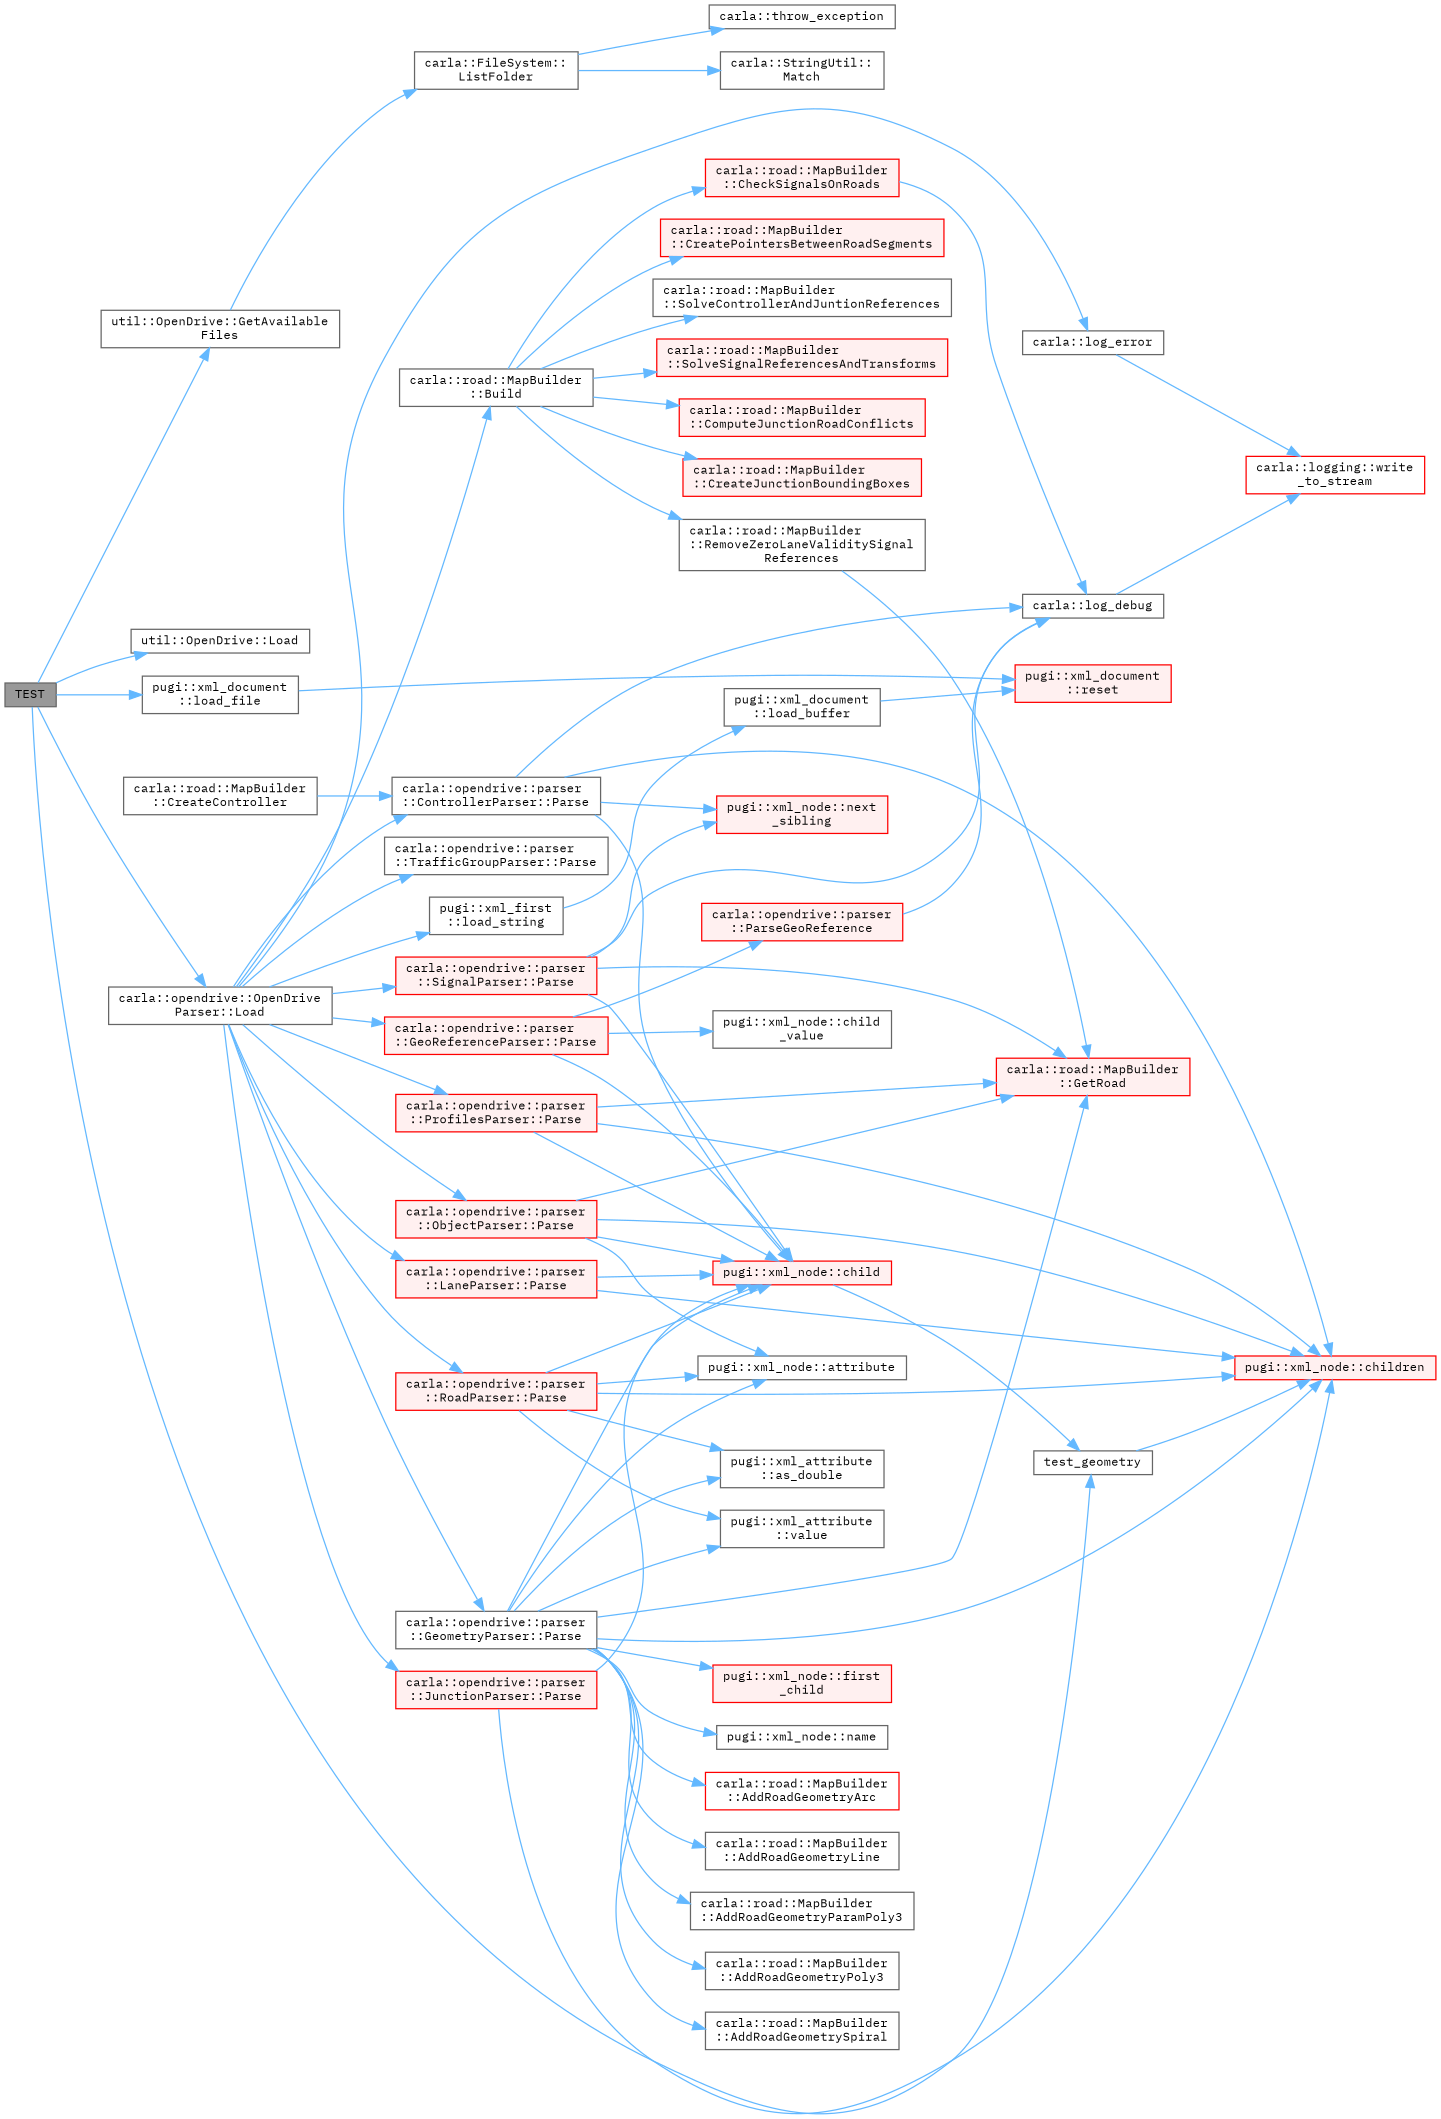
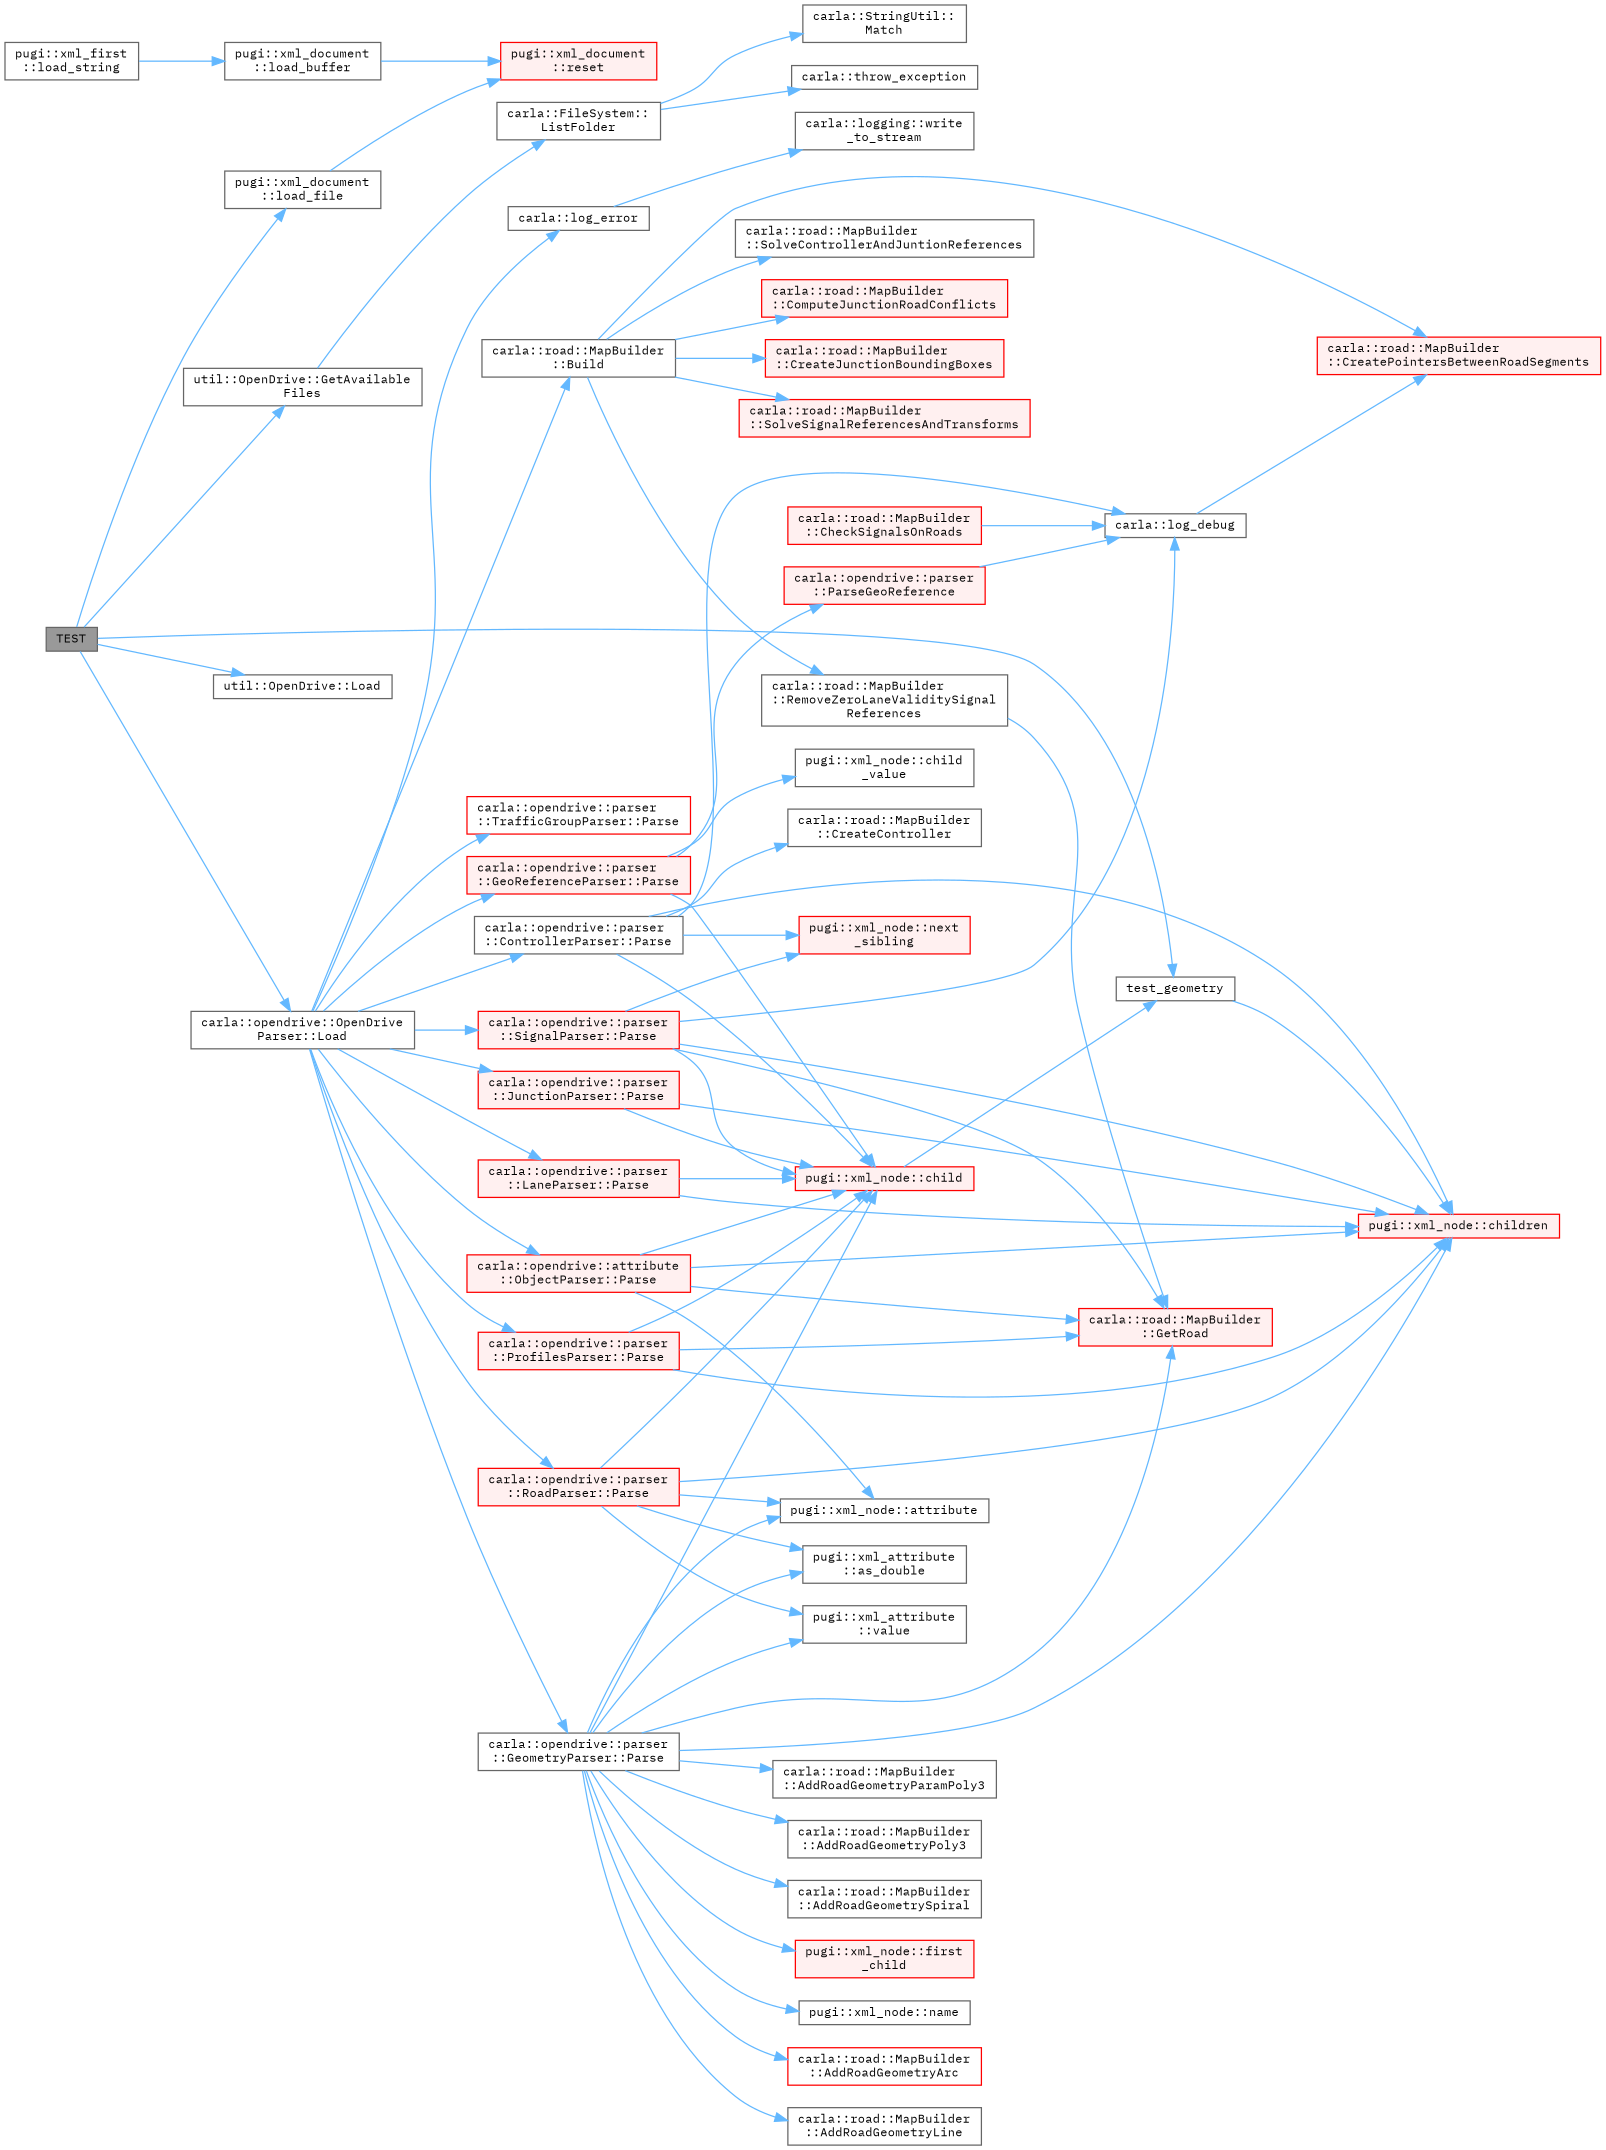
edge "carla::road::MapBuilder ::Build" -> "carla::road::MapBuilder ::CheckSignalsOnRoads": removed
node "carla::logging::write _to_stream": color red -> grey40
edge "carla::log_debug" -> "carla::logging::write _to_stream": now "carla::log_debug" -> "carla::road::MapBuilder ::CreatePointersBetweenRoadSegments"
edge "carla::road::MapBuilder ::CreateController" -> "carla::opendrive::parser ::ControllerParser::Parse": reversed
node "carla::opendrive::parser ::TrafficGroupParser::Parse": color grey40 -> red
edge "carla::opendrive::OpenDrive Parser::Load" -> "pugi::xml_first ::load_string": removed
edge "carla::opendrive::parser ::SignalParser::Parse" -> "pugi::xml_node::children": added
node "carla::opendrive::parser ::ObjectParser::Parse": label "carla::opendrive::parser ::ObjectParser::Parse" -> "carla::opendrive::attribute ::ObjectParser::Parse"
